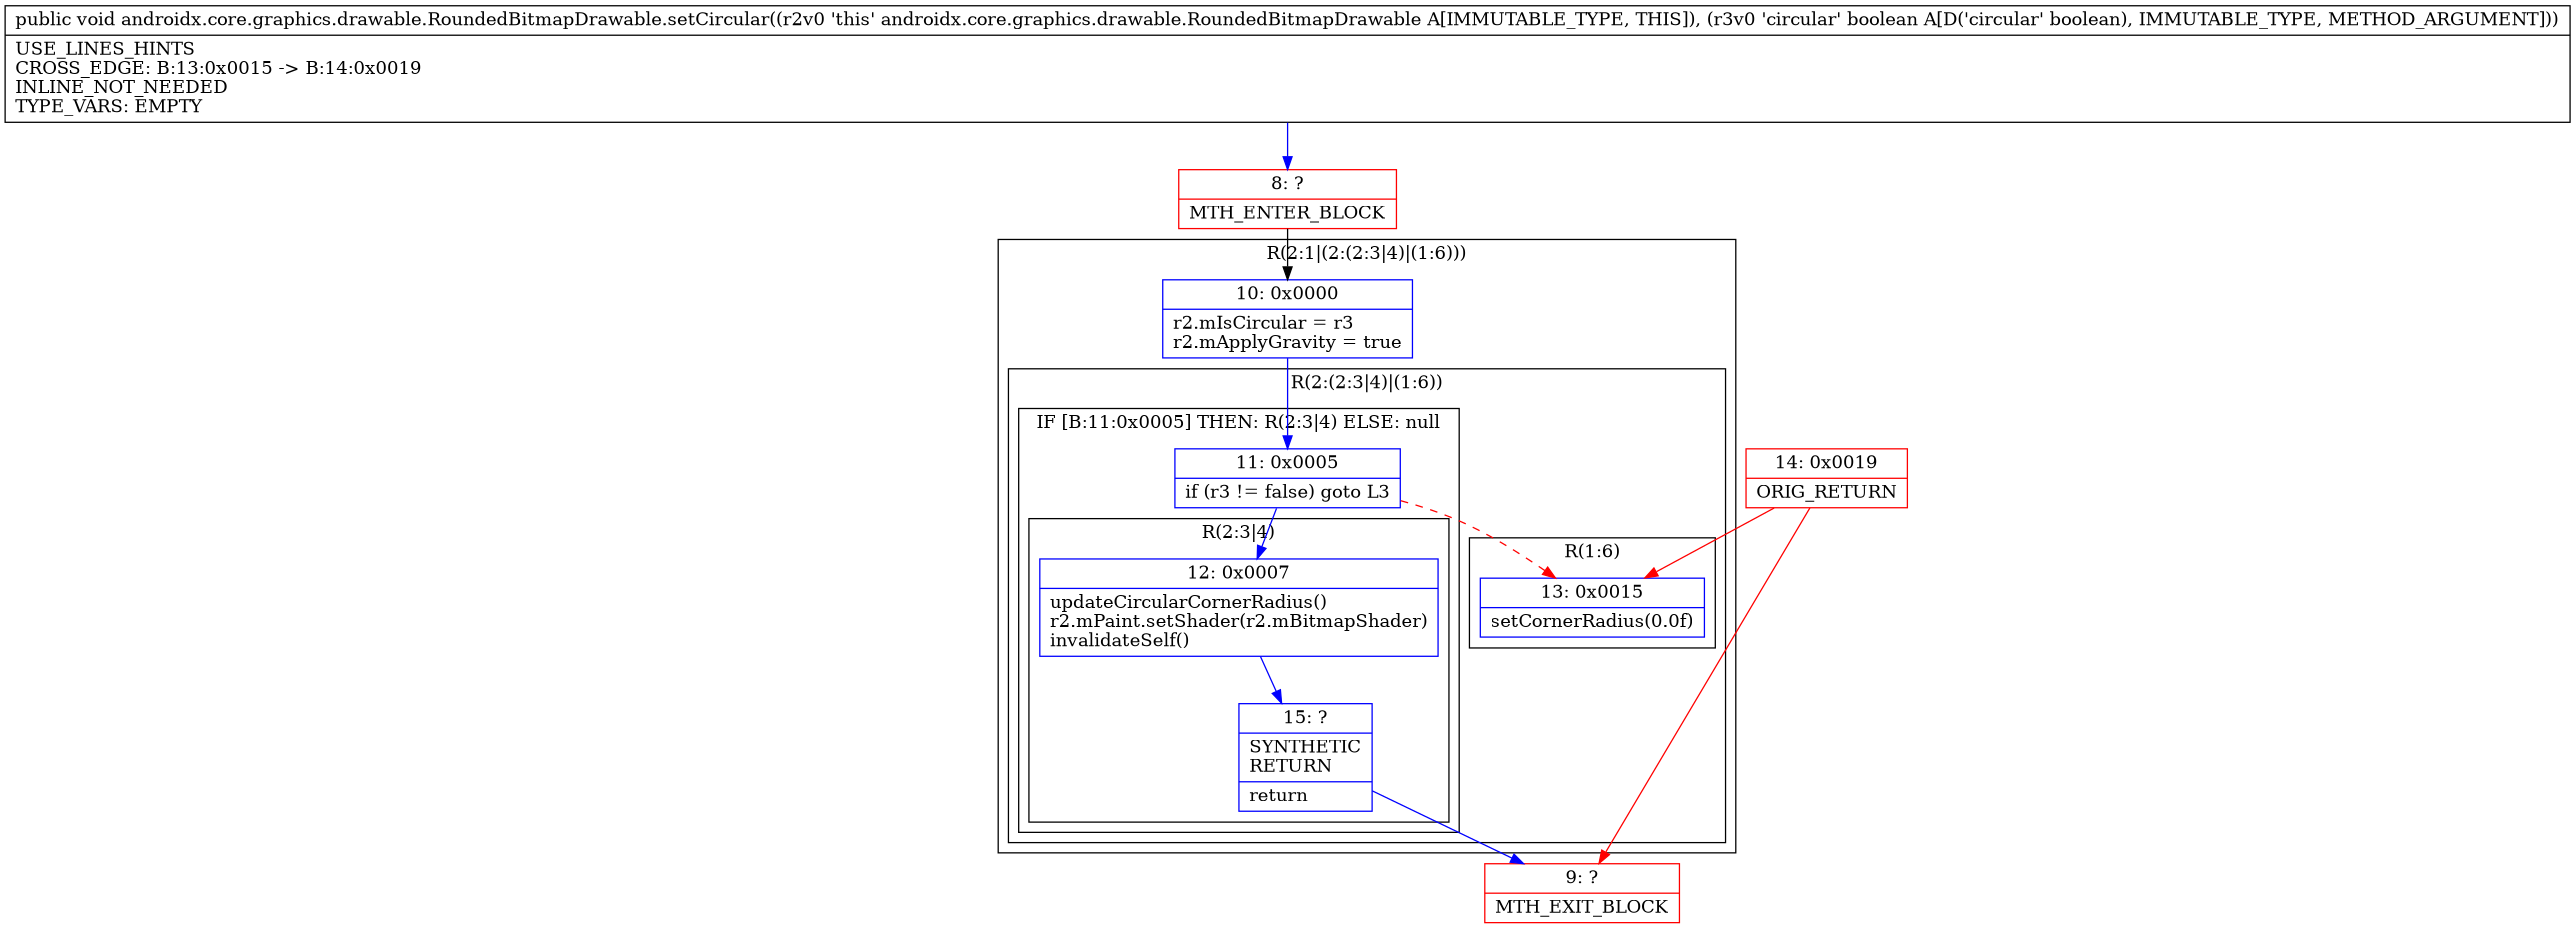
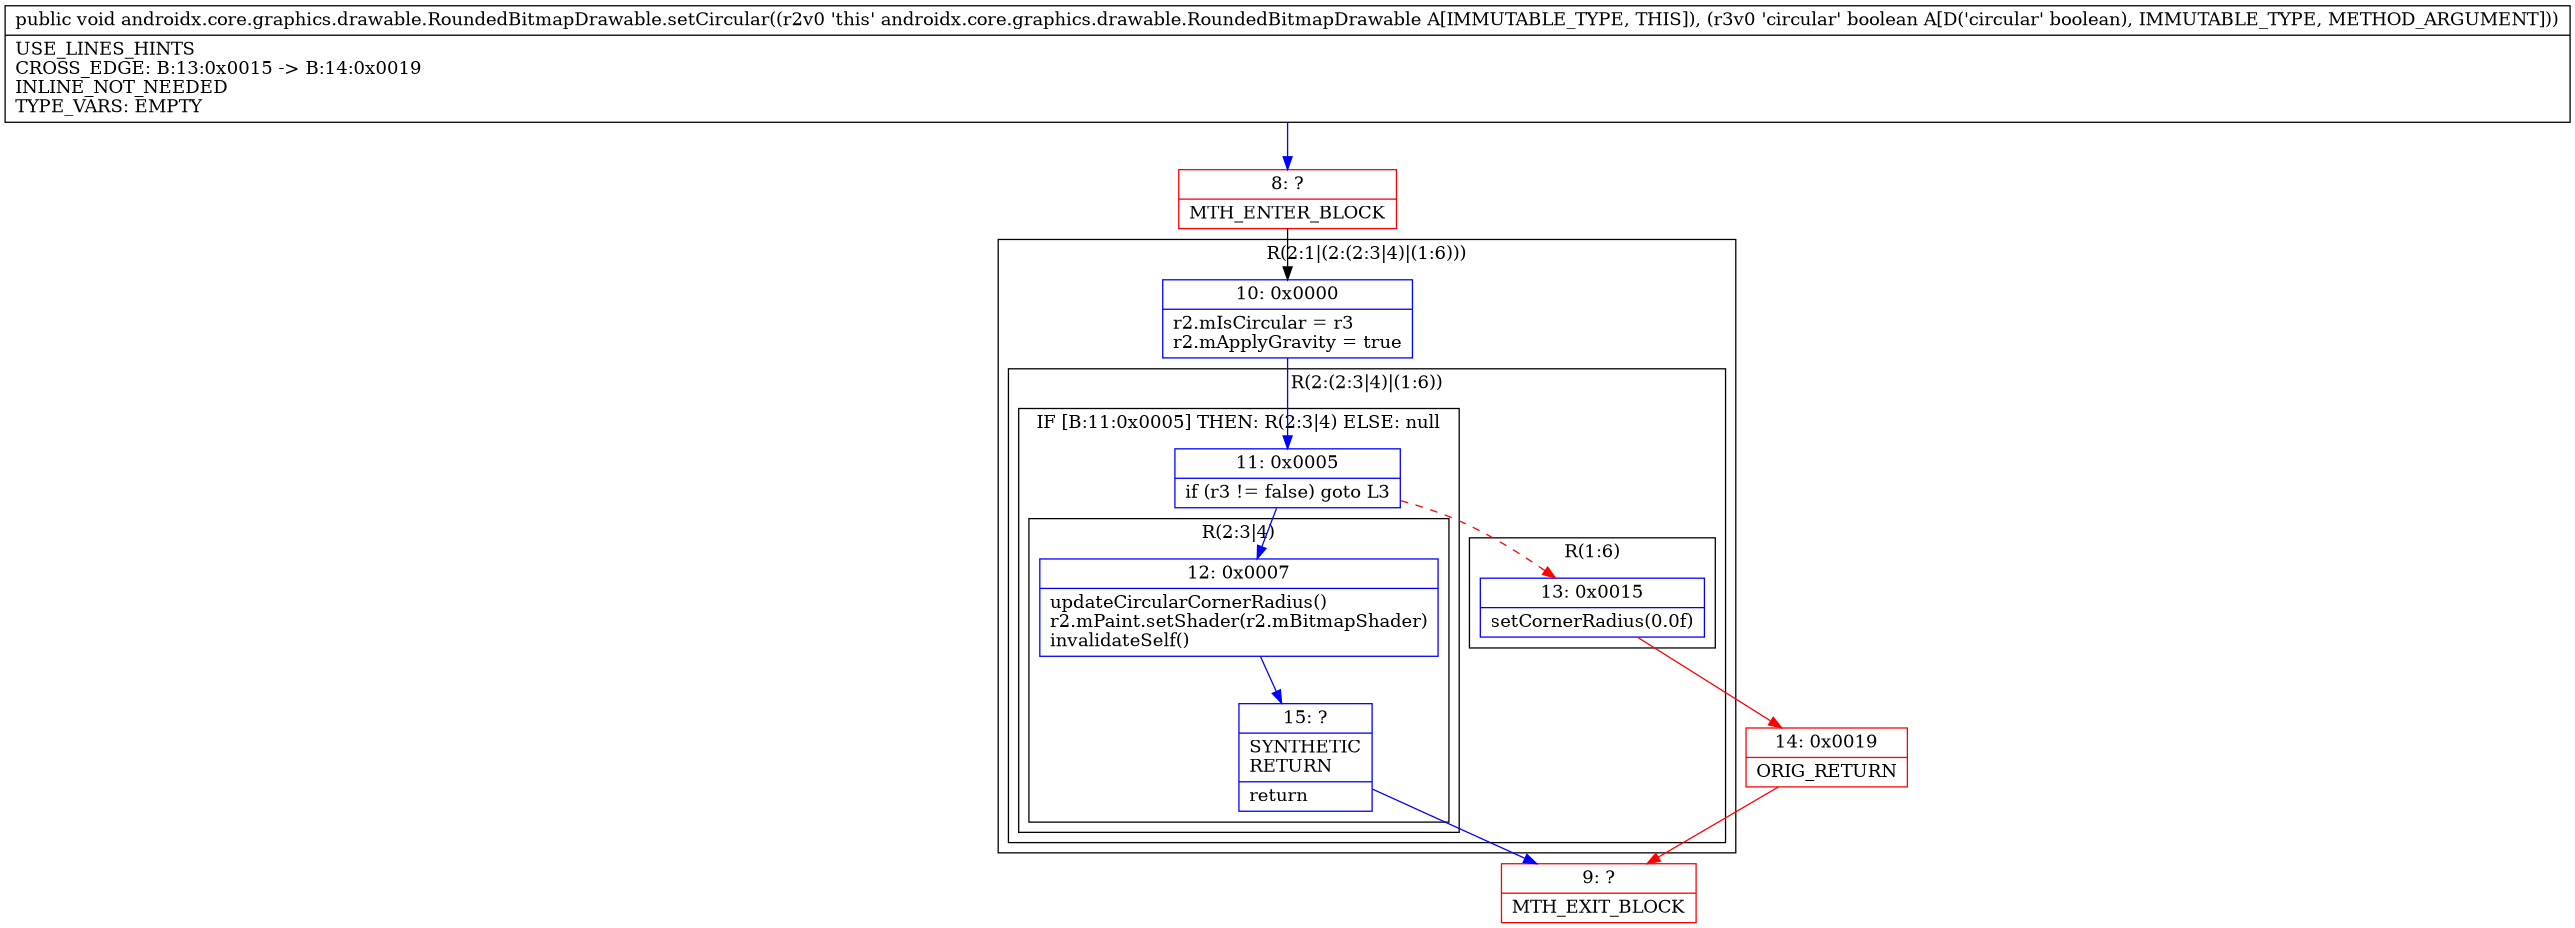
edge "14: 0x0019" -> "13: 0x0015": reversed
